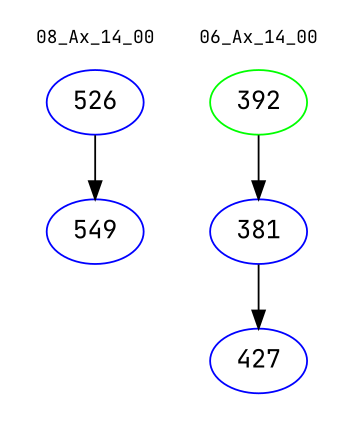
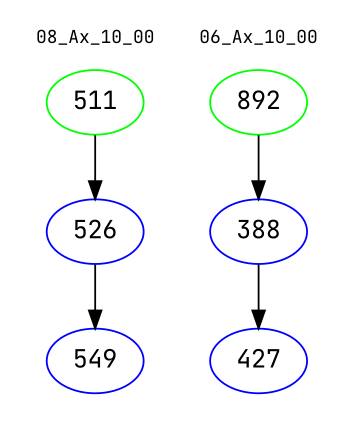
cluster "08_Ax_14_00": label "08_Ax_14_00" -> "08_Ax_10_00"
cluster "06_Ax_14_00": label "06_Ax_14_00" -> "06_Ax_10_00"
node "511": added
node "392": label "392" -> "892"
node "381": label "381" -> "388"
